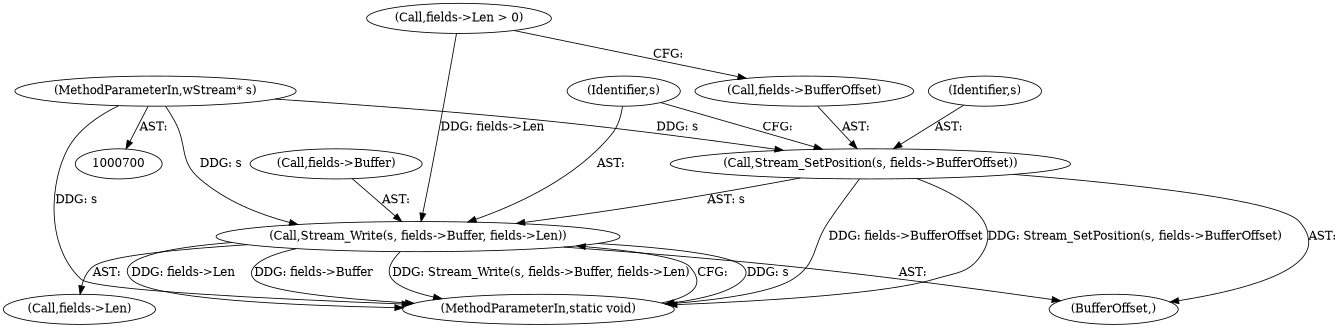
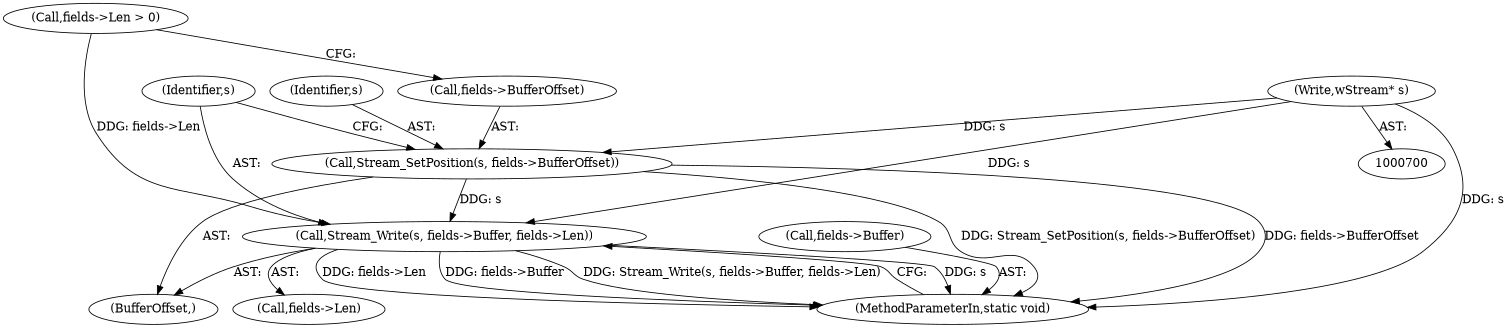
node "(MethodParameterIn,wStream* s)": label "(MethodParameterIn,wStream* s)" -> "(Write,wStream* s)"
edge "(Call,fields->Buffer)" -> "(Call,Stream_Write(s, fields->Buffer, fields->Len))": now "(Call,fields->Buffer)" -> "(MethodParameterIn,static void)"
edge "(Call,Stream_SetPosition(s, fields->BufferOffset))" -> "(Call,Stream_Write(s, fields->Buffer, fields->Len))": label "AST: s" -> "DDG: s"
